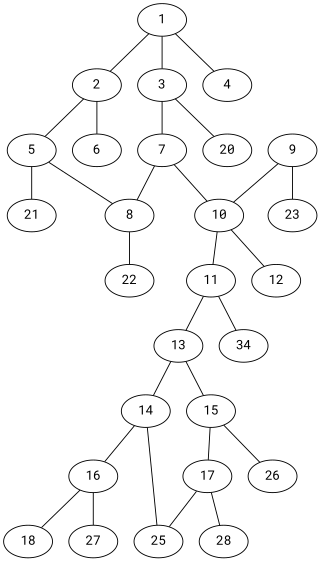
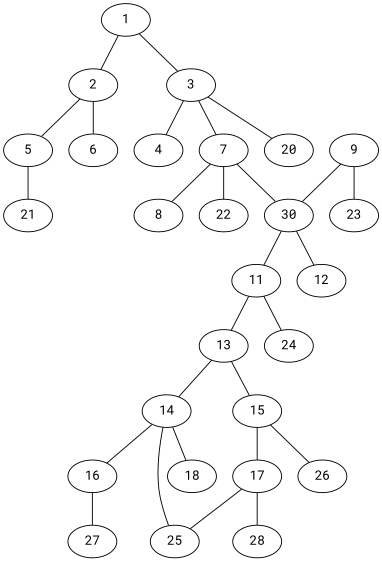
edge "1" -- "4": now "3" -- "4"
edge "5" -- "8": removed
node "10": label "10" -> "30"
edge "8" -- "22": now "7" -- "22"
node "34": label "34" -> "24"
edge "16" -- "18": now "14" -- "18"
